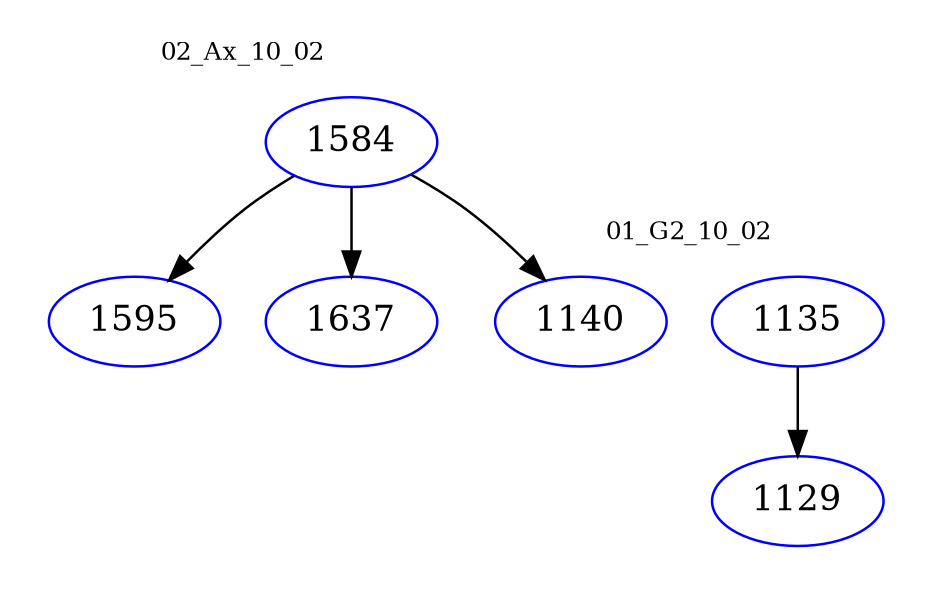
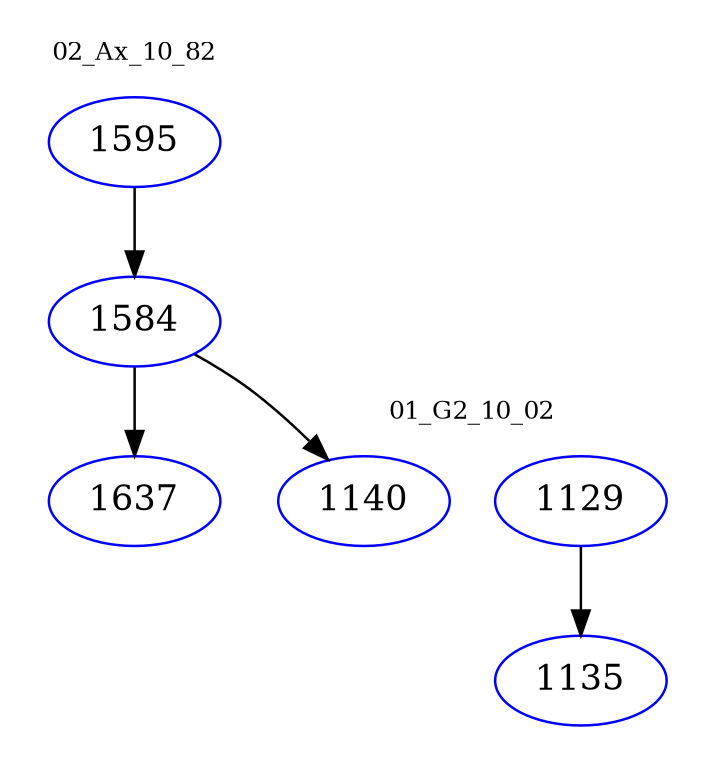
cluster "02_Ax_10_02": label "02_Ax_10_02" -> "02_Ax_10_82"
edge "1584" -> "1595": reversed
edge "1135" -> "1129": reversed
